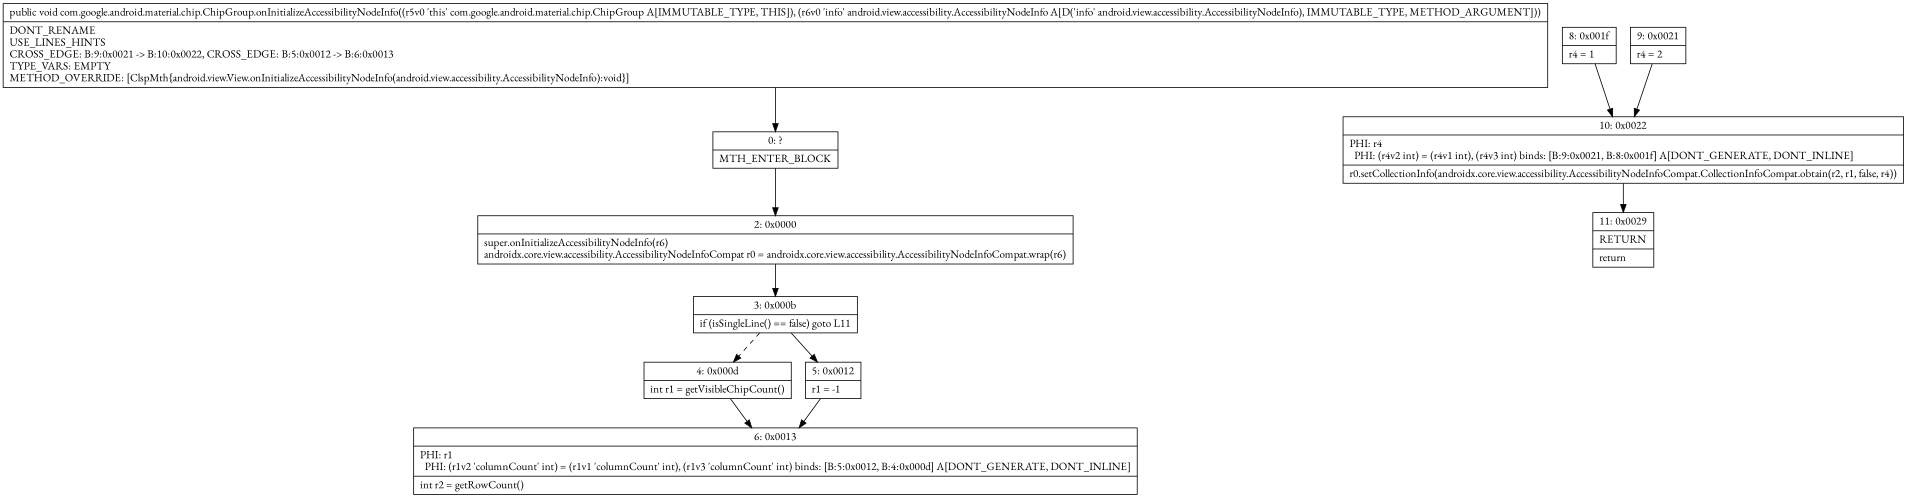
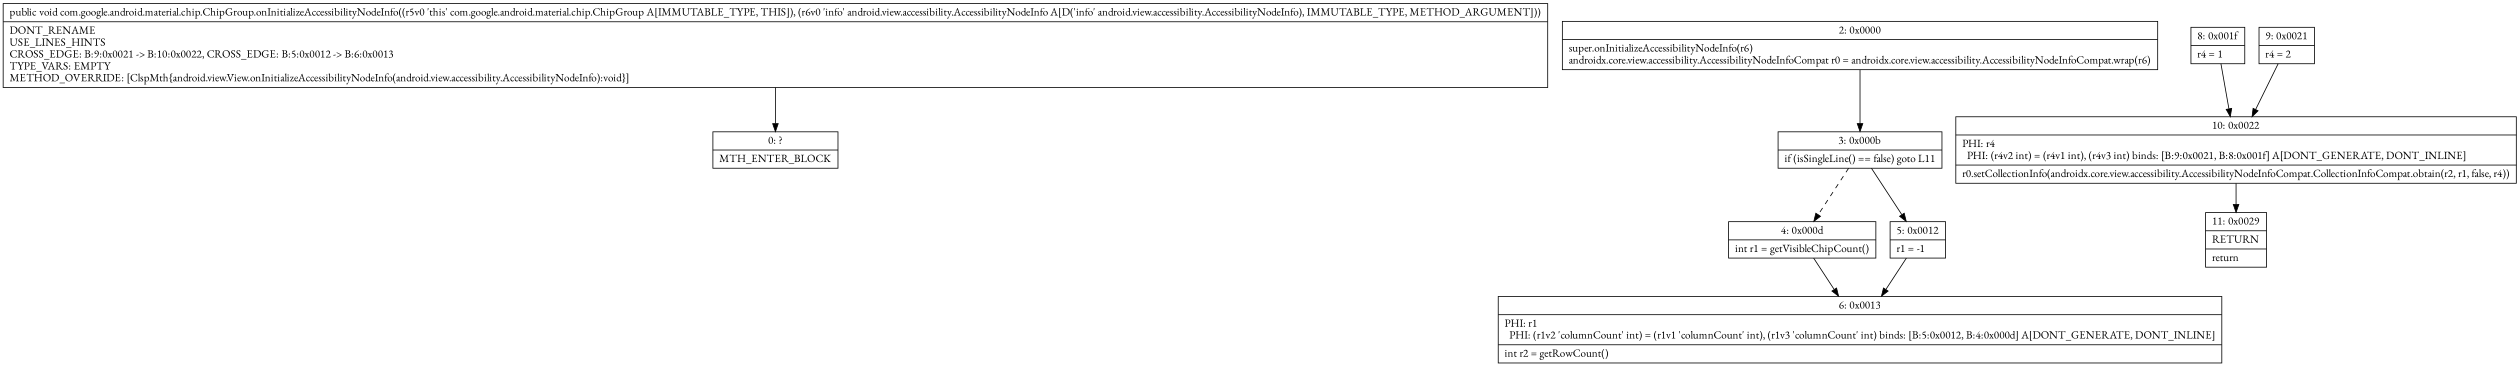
edge "0: ?" -> "2: 0x0000": removed
